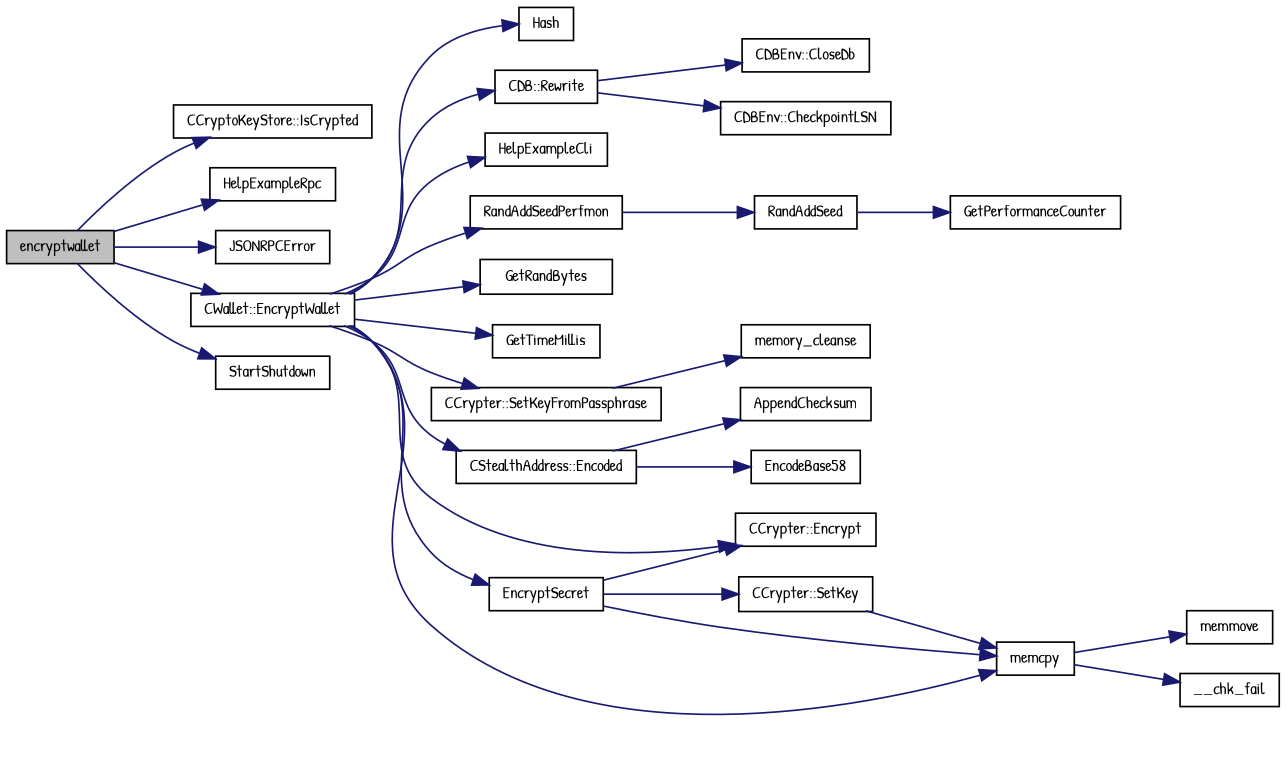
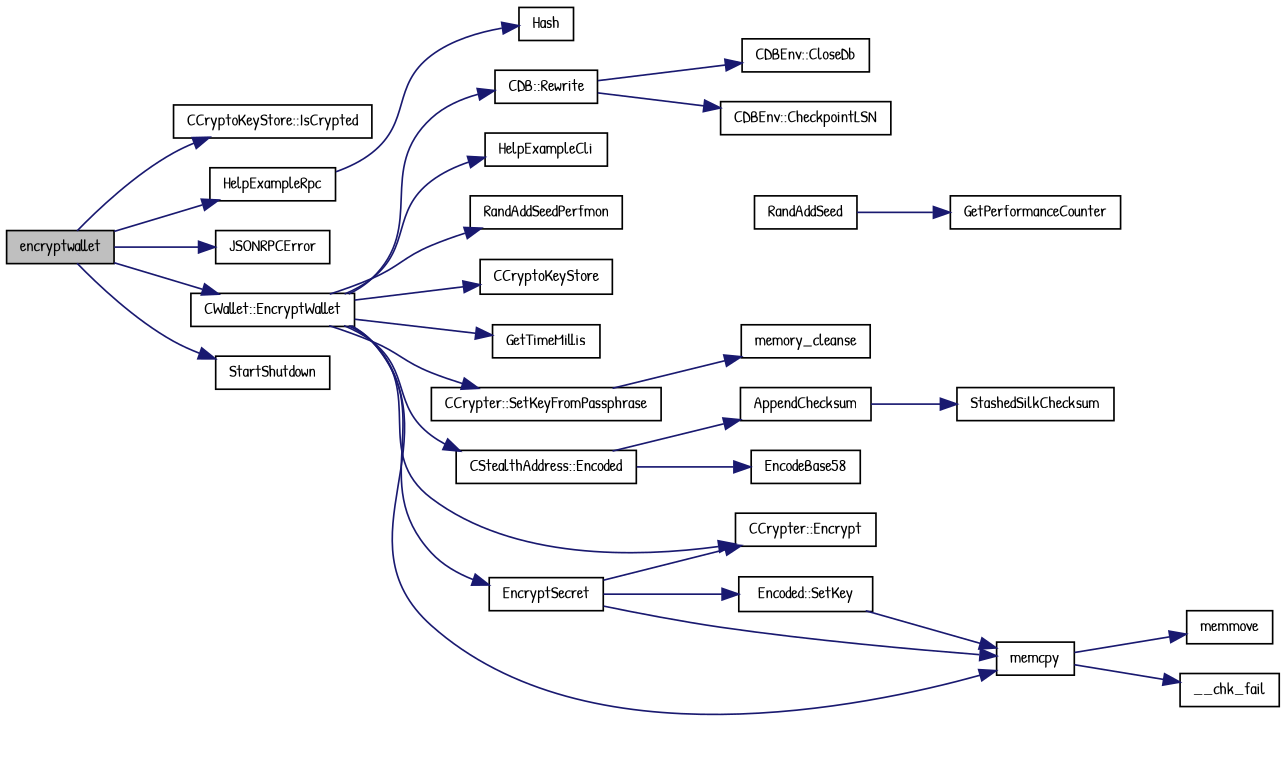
edge "CWallet::EncryptWallet" -> "Hash": now "HelpExampleRpc" -> "Hash"
edge "RandAddSeedPerfmon" -> "RandAddSeed": removed
node "GetRandBytes": label "GetRandBytes" -> "CCryptoKeyStore"
node "StashedSilkChecksum": added
node "CCrypter::SetKey": label "CCrypter::SetKey" -> "Encoded::SetKey"
